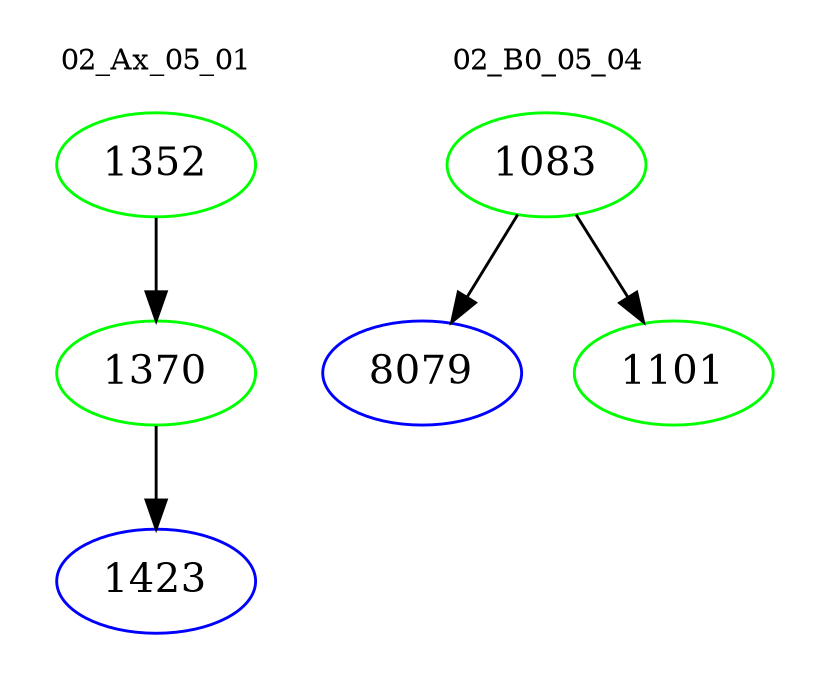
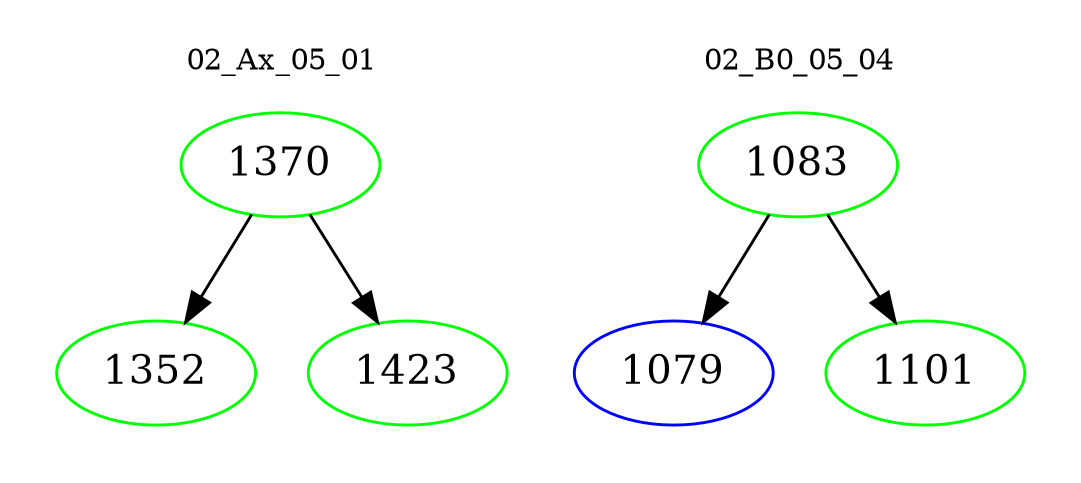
edge "1352" -> "1370": reversed
node "8079": label "8079" -> "1079"
node "1423": color blue -> green
